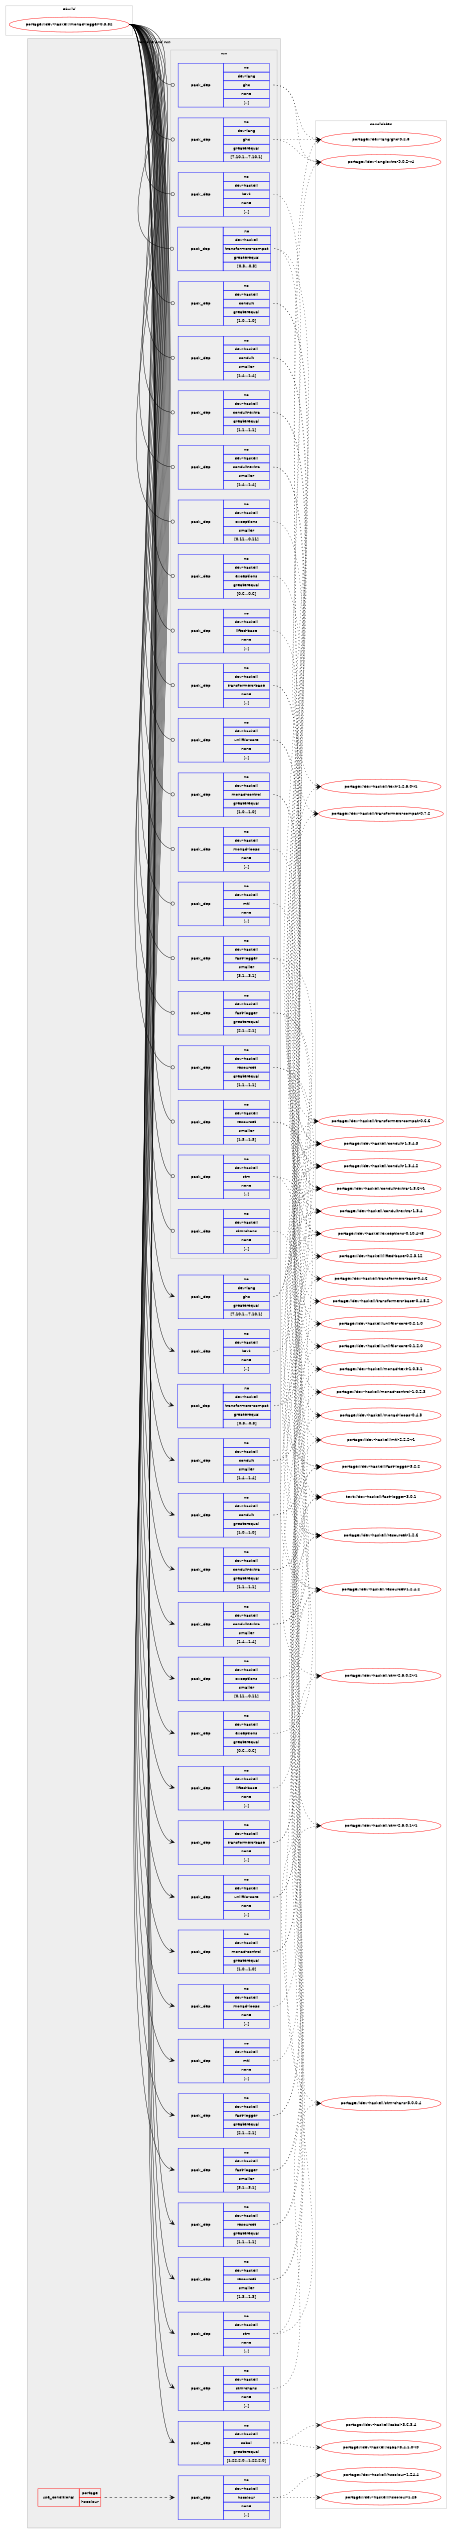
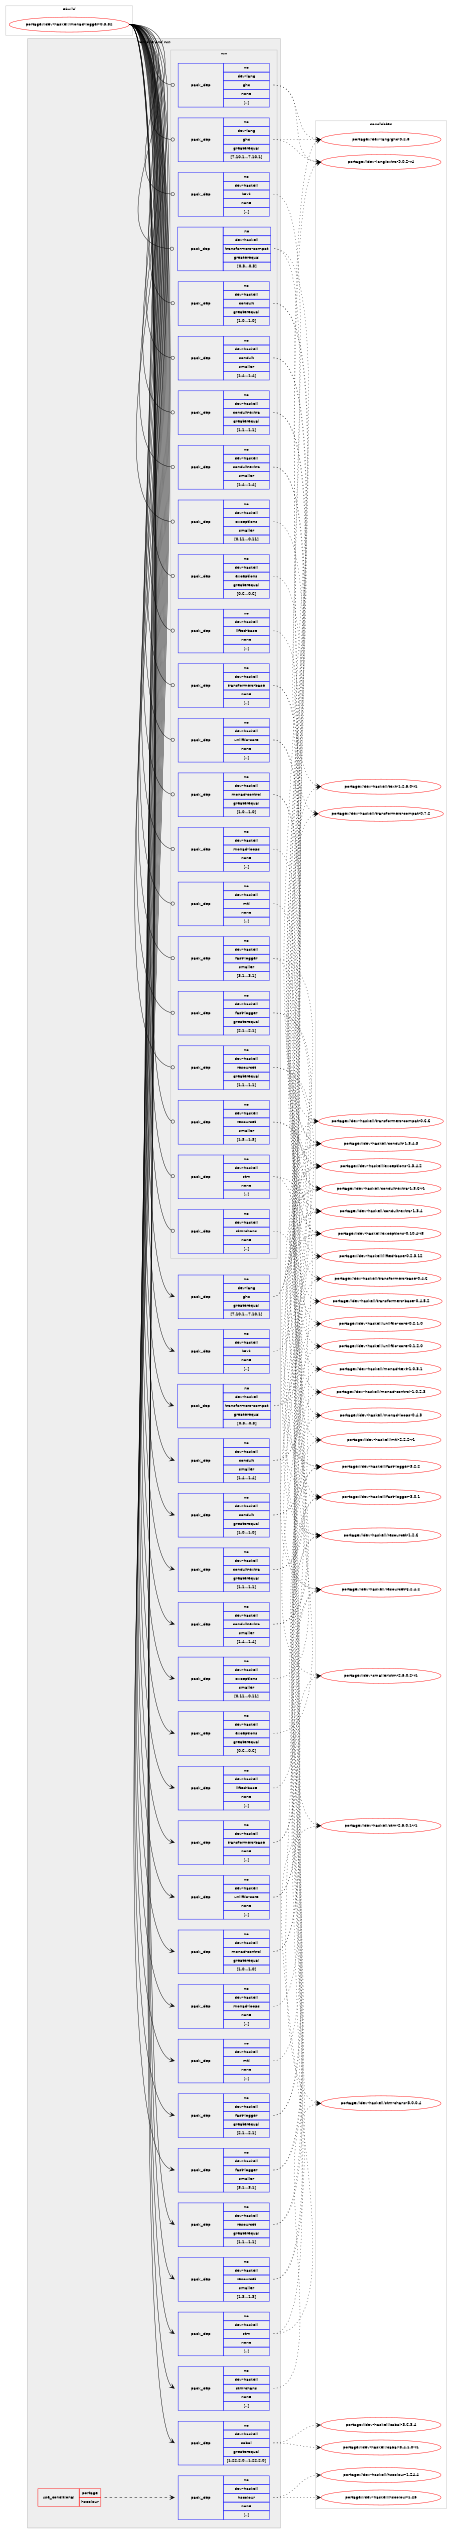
node "portage://dev-haskell/conduit-1.3.4.2": label "portage://dev-haskell/conduit-1.3.4.2" -> "portage://dev-haskell/exceptions-1.3.4.2"
node "text://dev-haskell/fast-logger-3.0.1": label "text://dev-haskell/fast-logger-3.0.1" -> "portage://dev-haskell/fast-logger-3.0.1"
node "portage://dev-haskell/resourcet-1.2.4.2": label "portage://dev-haskell/resourcet-1.2.4.2" -> "portage://dev-haskell/resourcet-6.2.4.2"
node "portage://dev-haskell/stm-2.5.0.2-r1": label "portage://dev-haskell/stm-2.5.0.2-r1" -> "portage://dev-smaller/stm-2.5.0.2-r1"
node "portage://dev-haskell/cabal-3.4.1.0-r9": label "portage://dev-haskell/cabal-3.4.1.0-r9" -> "portage://dev-haskell/cabal-3.4.1.0-r1"
